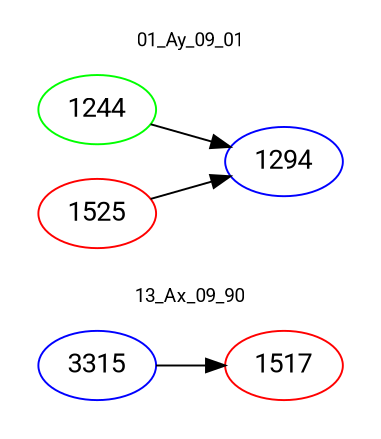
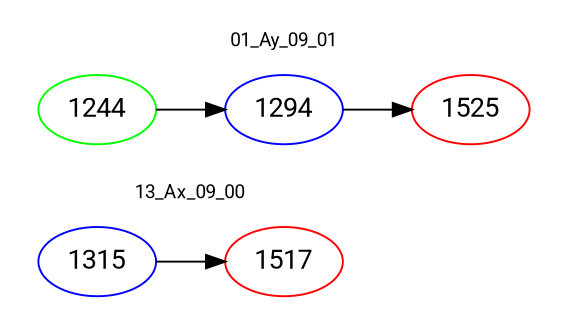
edge "1525" -> "1294": reversed
cluster "13_Ax_09_90": label "13_Ax_09_90" -> "13_Ax_09_00"
node "3315": label "3315" -> "1315"
